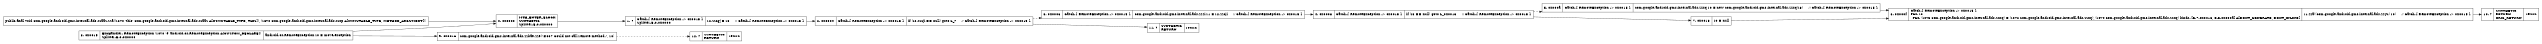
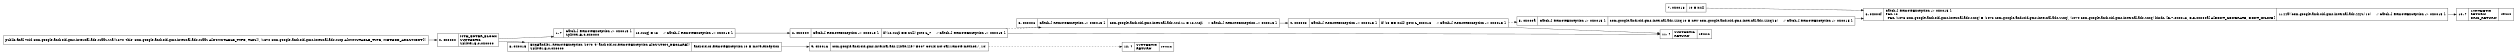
edge "4: 0x0008" -> "7: 0x0013": now "4: 0x0008" -> "11: ?"
edge "8: 0x0015" -> "0: 0x0000": reversed
